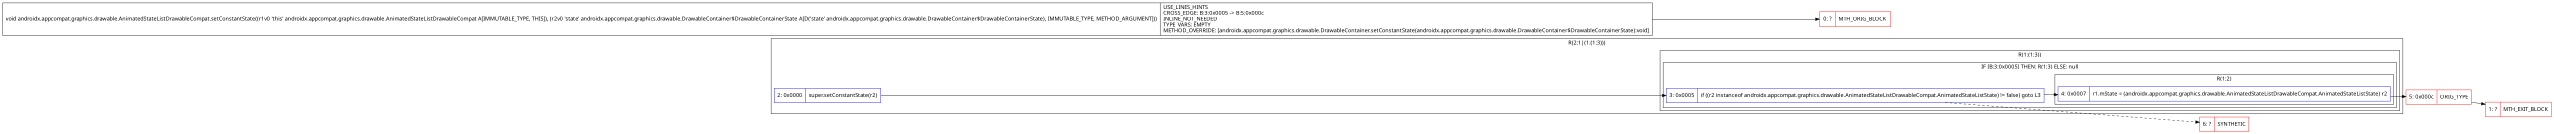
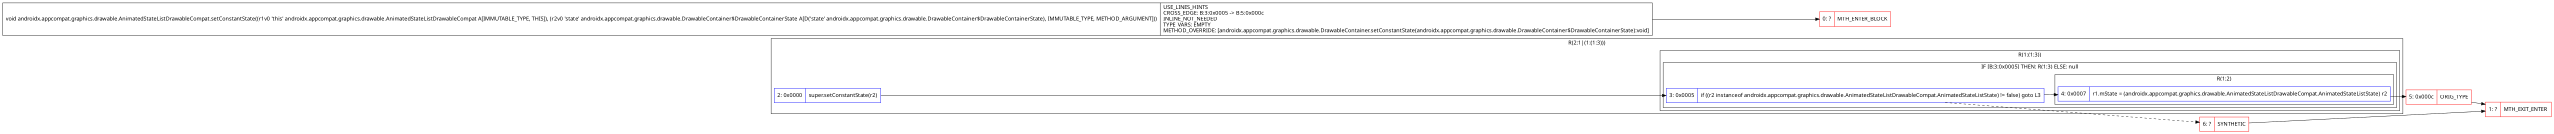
node "0: ?": text "MTH_ORIG_BLOCK" -> "MTH_ENTER_BLOCK"
node "1: ?": text "MTH_EXIT_BLOCK" -> "MTH_EXIT_ENTER"
edge "6: ?" -> "1: ?": added
